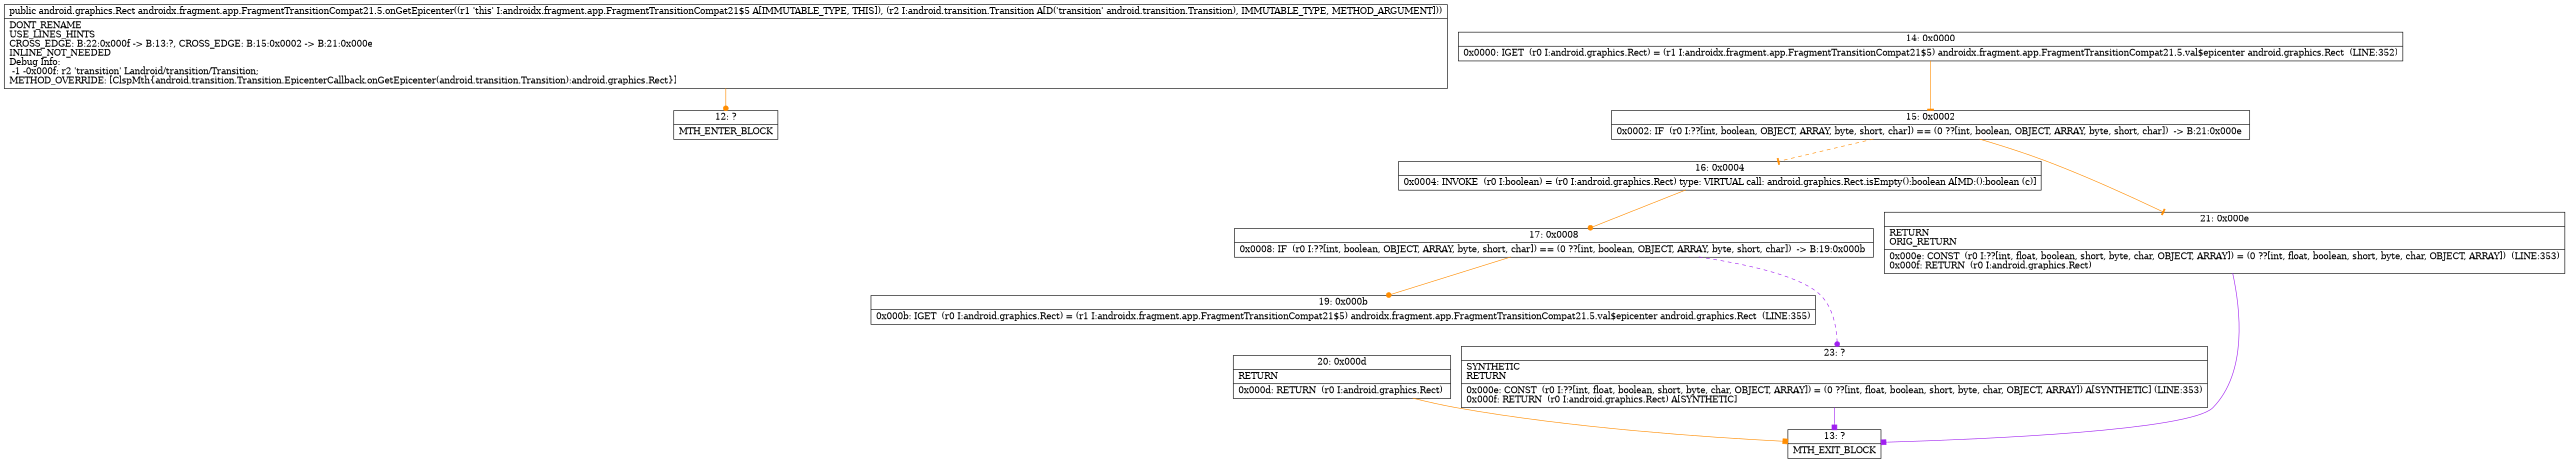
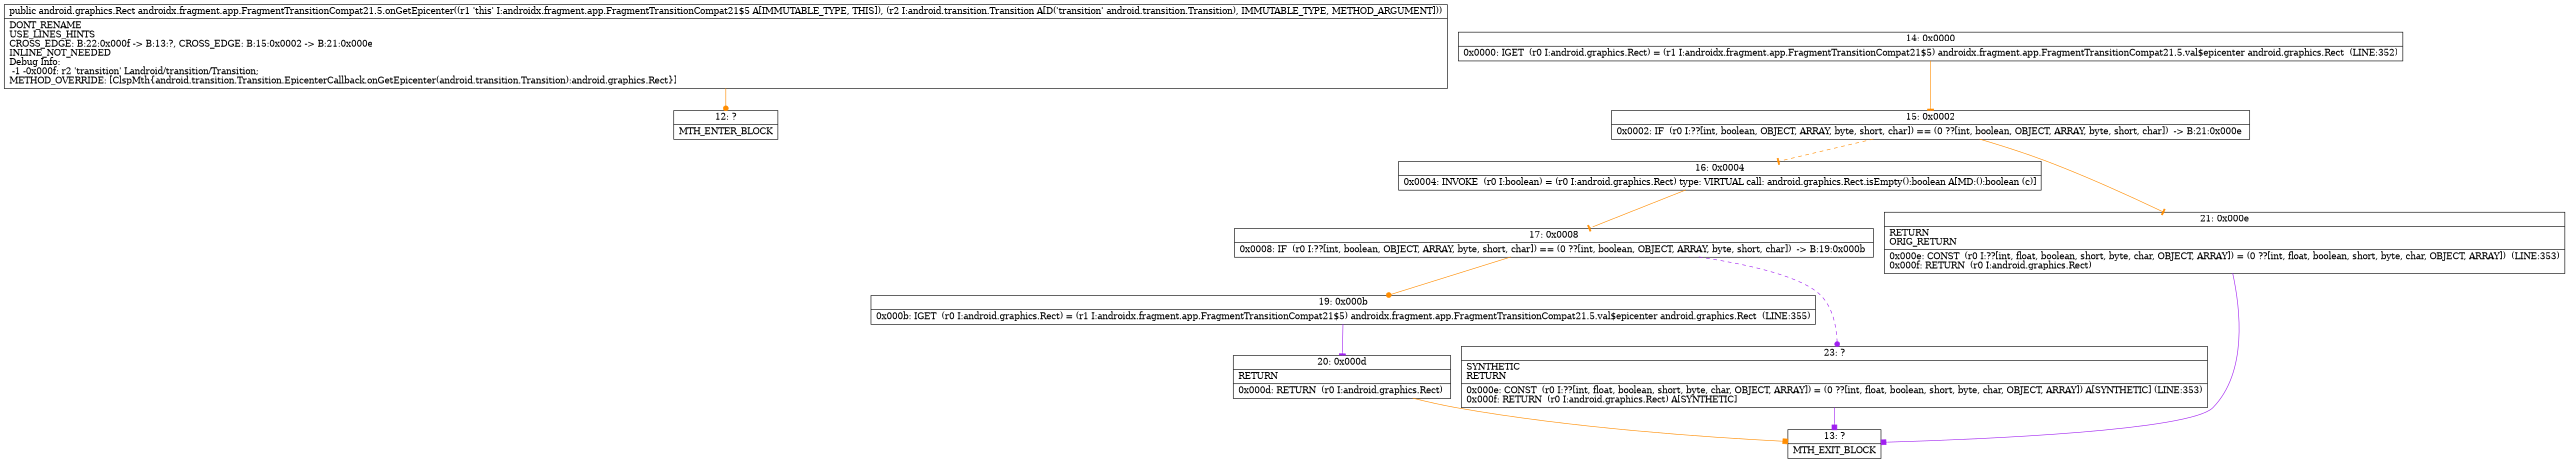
edge "16: 0x0004" -> "17: 0x0008": arrowhead dot -> tee
edge "19: 0x000b" -> "20: 0x000d": added
